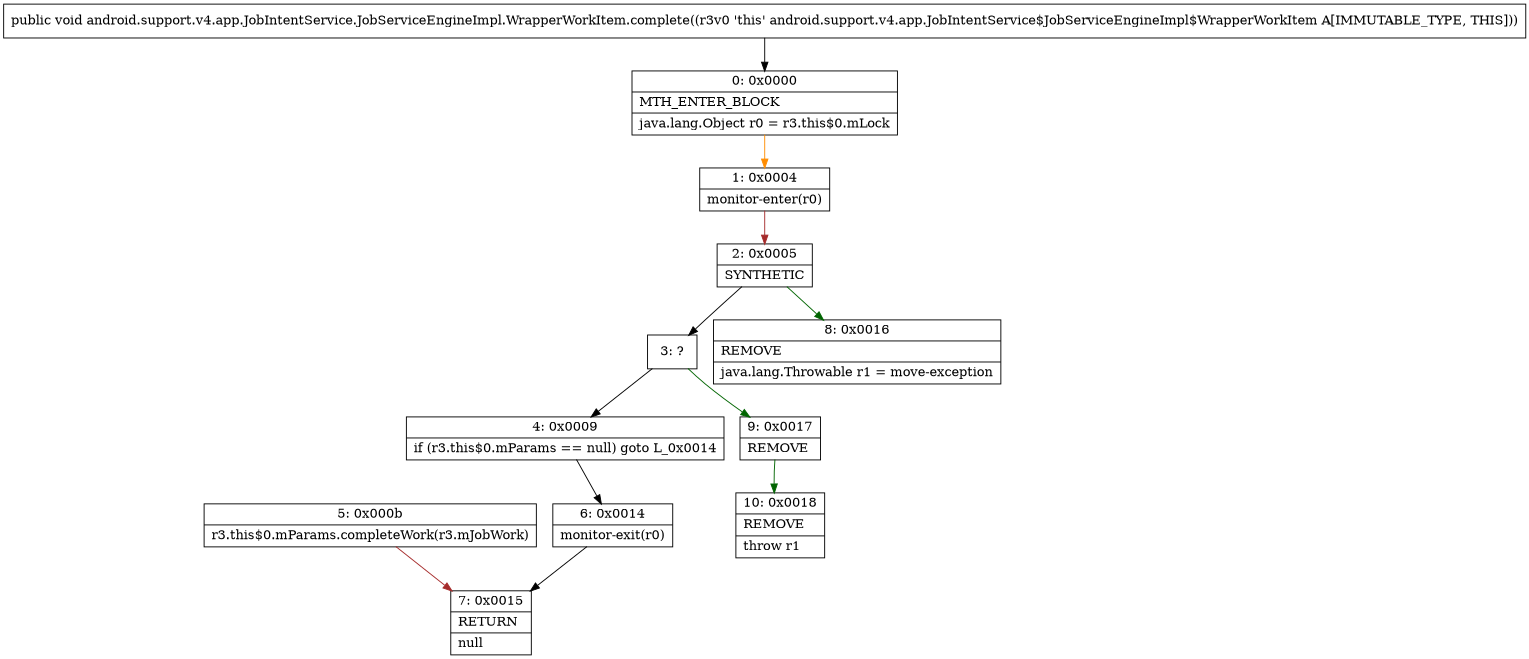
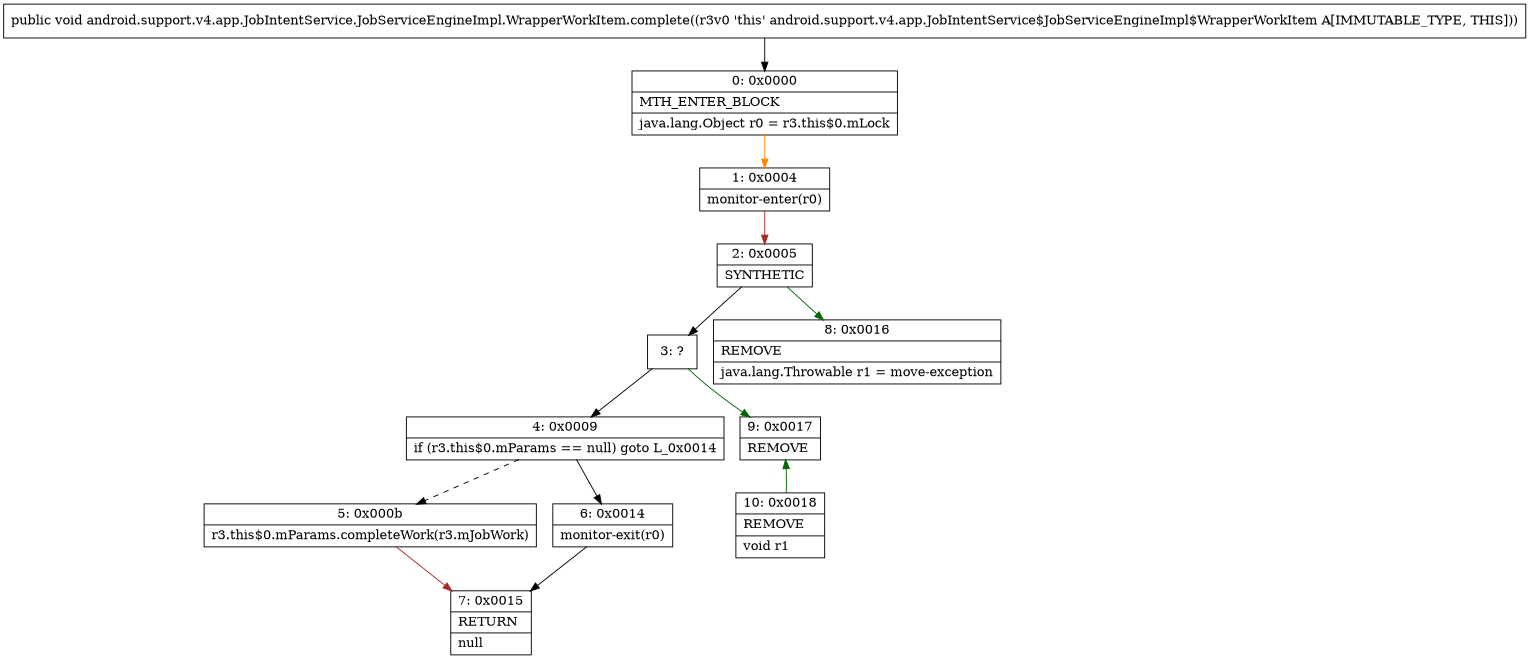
edge "9: 0x0017" -> "10: 0x0018": reversed
edge "4: 0x0009" -> "5: 0x000b": added
node "10: 0x0018": text "throw r1" -> "void r1"
